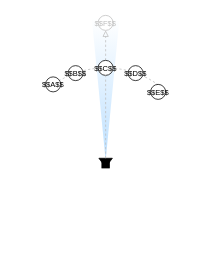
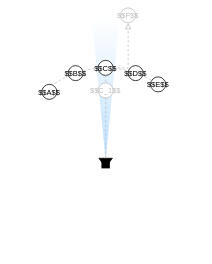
node "$$F$$": moved (105, 23) -> (128, 15)
node "$$A$$": moved (53, 84) -> (49, 92)
node "$$C_1$$": added
node "$$E$$": moved (158, 92) -> (158, 84)
